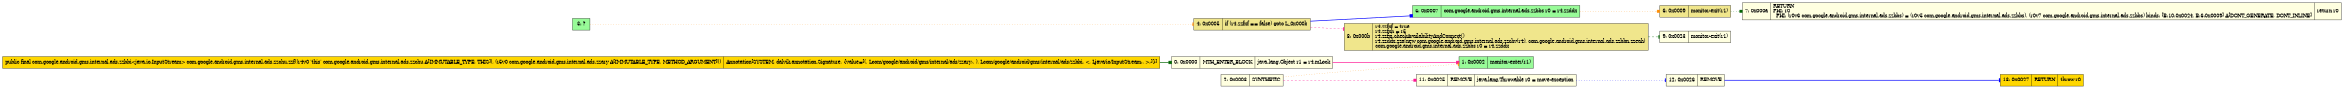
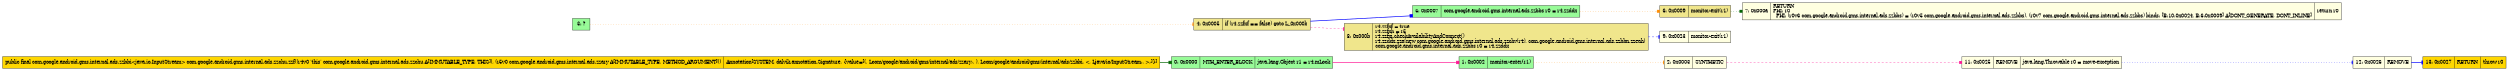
edge "8: 0x000b" -> "9: 0x0023": color darkgreen -> blue
node "0: 0x0000": fillcolor lightyellow -> palegreen
edge "2: 0x0003" -> "1: 0x0002": reversed
